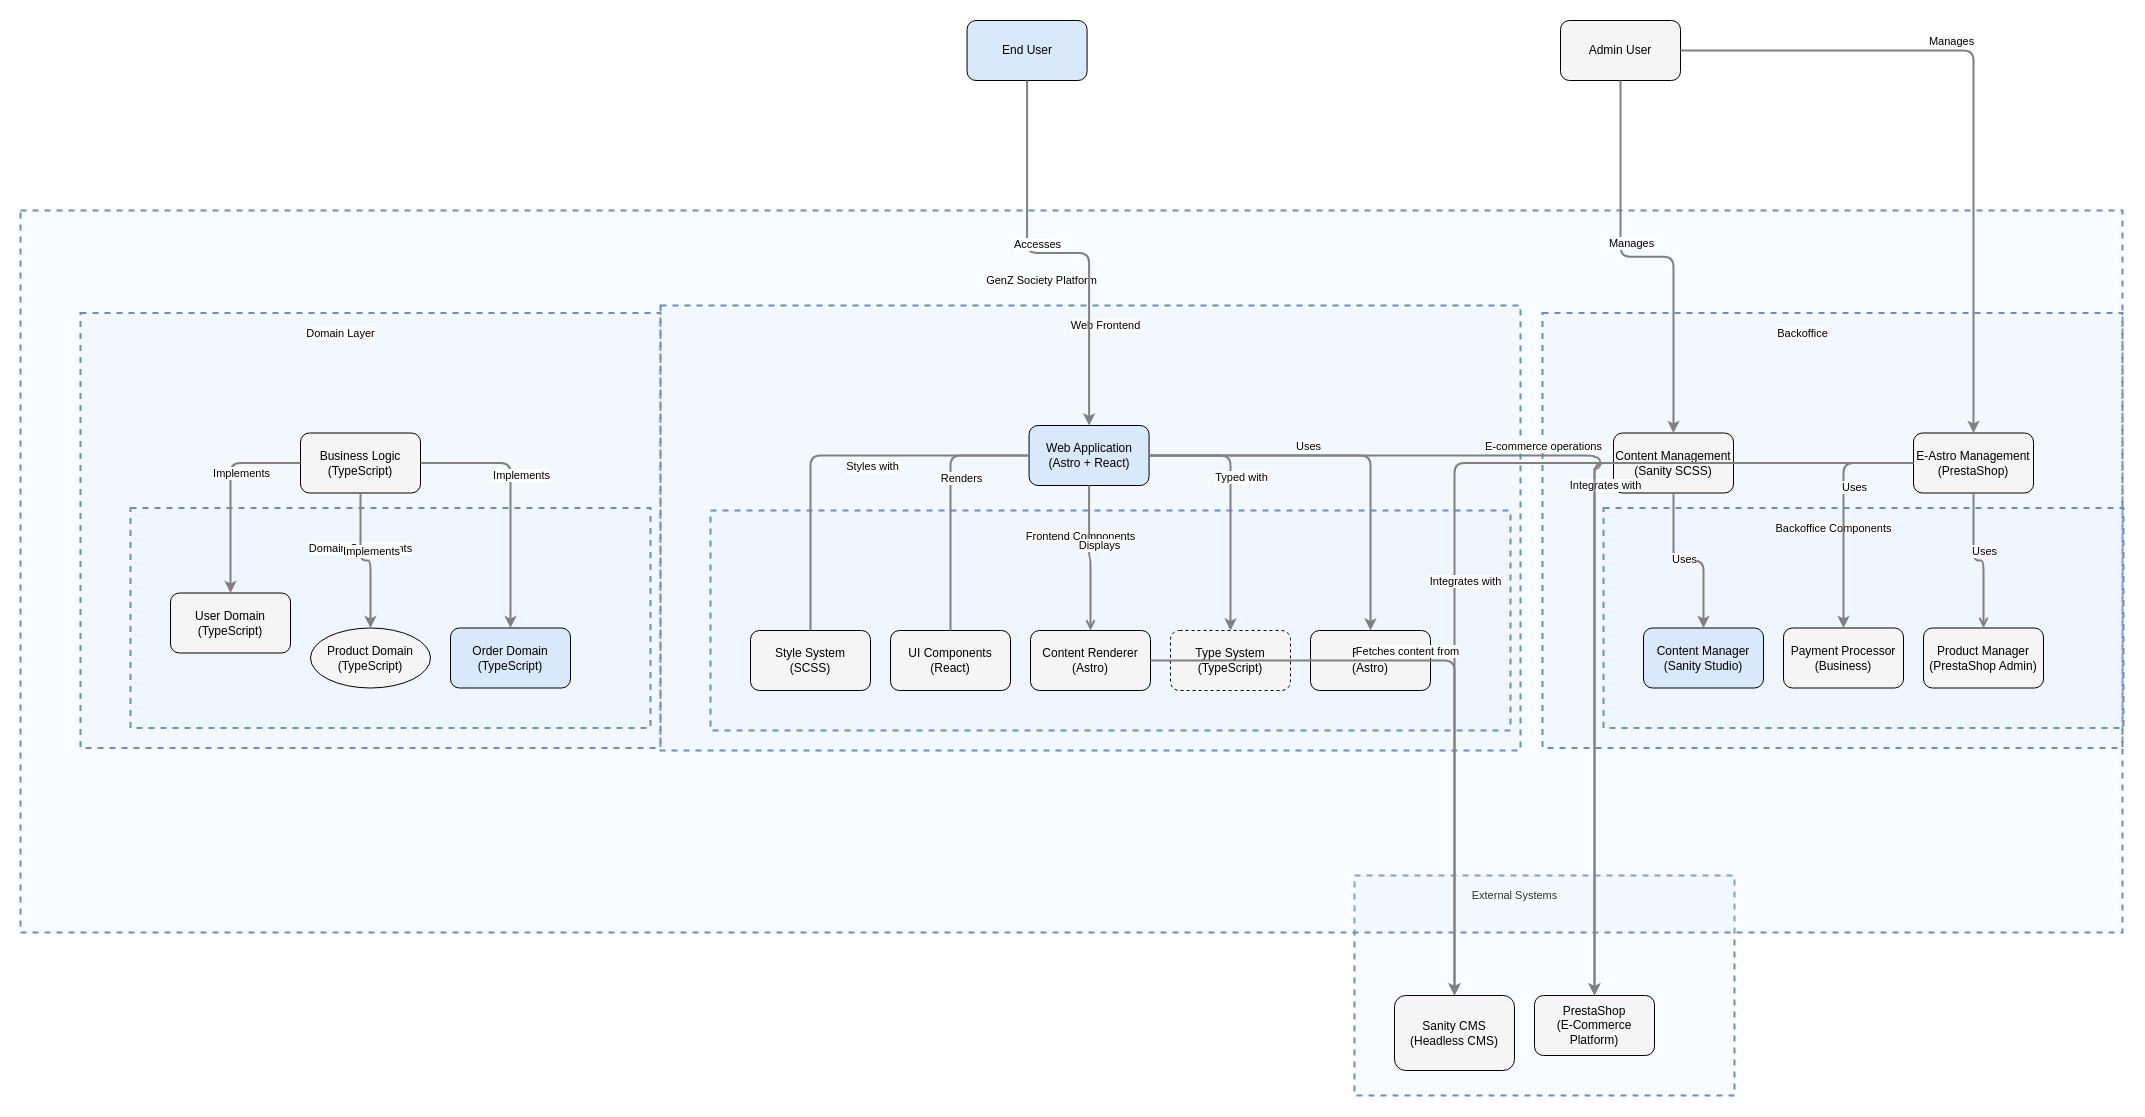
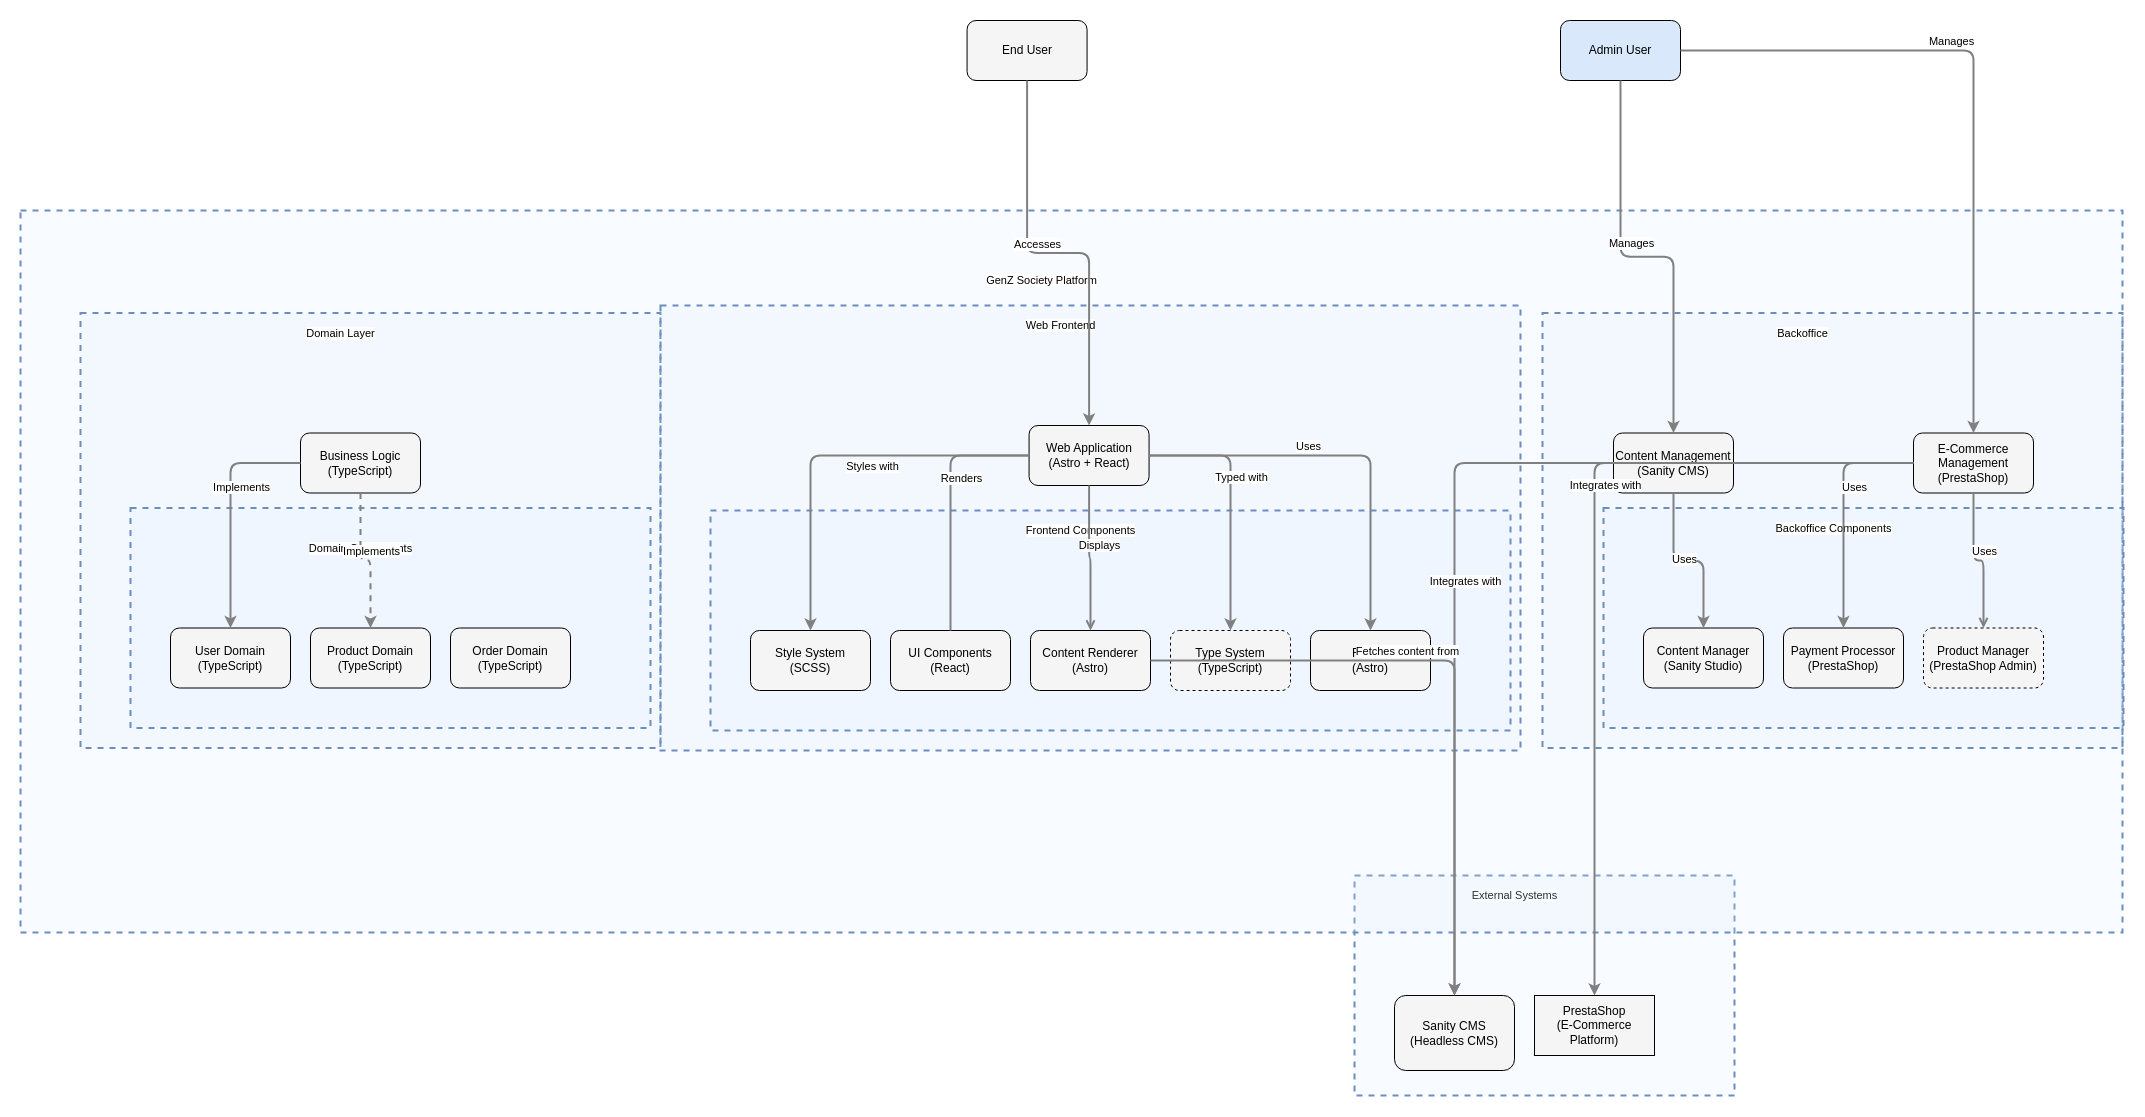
node "End User": fillcolor #dae8fc -> #f5f5f5
node "Admin User": fillcolor #f5f5f5 -> #dae8fc
node "Web Frontend": moved (1106, 326) -> (1061, 326)
node "Web Application (Astro + React)": fillcolor #dae8fc -> #f5f5f5
edge "Web Application (Astro + React)" -> "PrestaShop (E-Commerce Platform)": removed, label "E-commerce operations"
node "Content Management (Sanity SCSS)": label "Content Management (Sanity SCSS)" -> "Content Management (Sanity CMS)"
node "E-Astro Management (PrestaShop)": label "E-Astro Management (PrestaShop)" -> "E-Commerce Management (PrestaShop)"
edge "Business Logic (TypeScript)" -> "Order Domain (TypeScript)": removed, label "Implements"
node "Frontend Components": size 724x35 -> 724x24
edge "Business Logic (TypeScript)" -> "Product Domain (TypeScript)": style solid -> dashed
node "User Domain (TypeScript)": moved (231, 623) -> (231, 658)
edge "Web Application (Astro + React)" -- "Style System (SCSS)": arrowhead none -> classic
node "Product Domain (TypeScript)": shape ellipse -> rounded rectangle
node "Order Domain (TypeScript)": fillcolor #dae8fc -> #f5f5f5
node "Content Manager (Sanity Studio)": fillcolor #dae8fc -> #f5f5f5
node "Product Manager (PrestaShop Admin)": style solid -> dashed
node "Payment Processor (Business)": label "Payment Processor (Business)" -> "Payment Processor (PrestaShop)"
node "PrestaShop (E-Commerce Platform)": shape rounded rectangle -> rectangle
